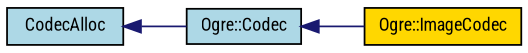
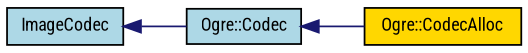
node "CodecAlloc": label "CodecAlloc" -> "ImageCodec"
node "Ogre::ImageCodec": label "Ogre::ImageCodec" -> "Ogre::CodecAlloc"
